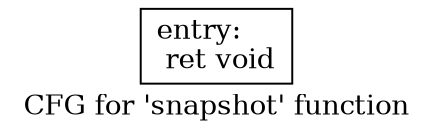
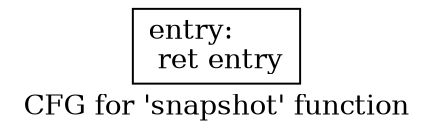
node "entry:": text "ret void" -> "ret entry"
